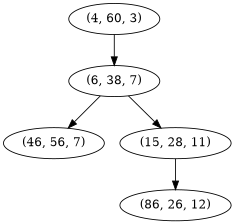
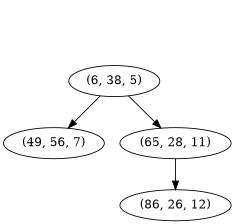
node "(4, 60, 3)": removed
node "(6, 38, 7)": label "(6, 38, 7)" -> "(6, 38, 5)"
node "(46, 56, 7)": label "(46, 56, 7)" -> "(49, 56, 7)"
node "(15, 28, 11)": label "(15, 28, 11)" -> "(65, 28, 11)"
